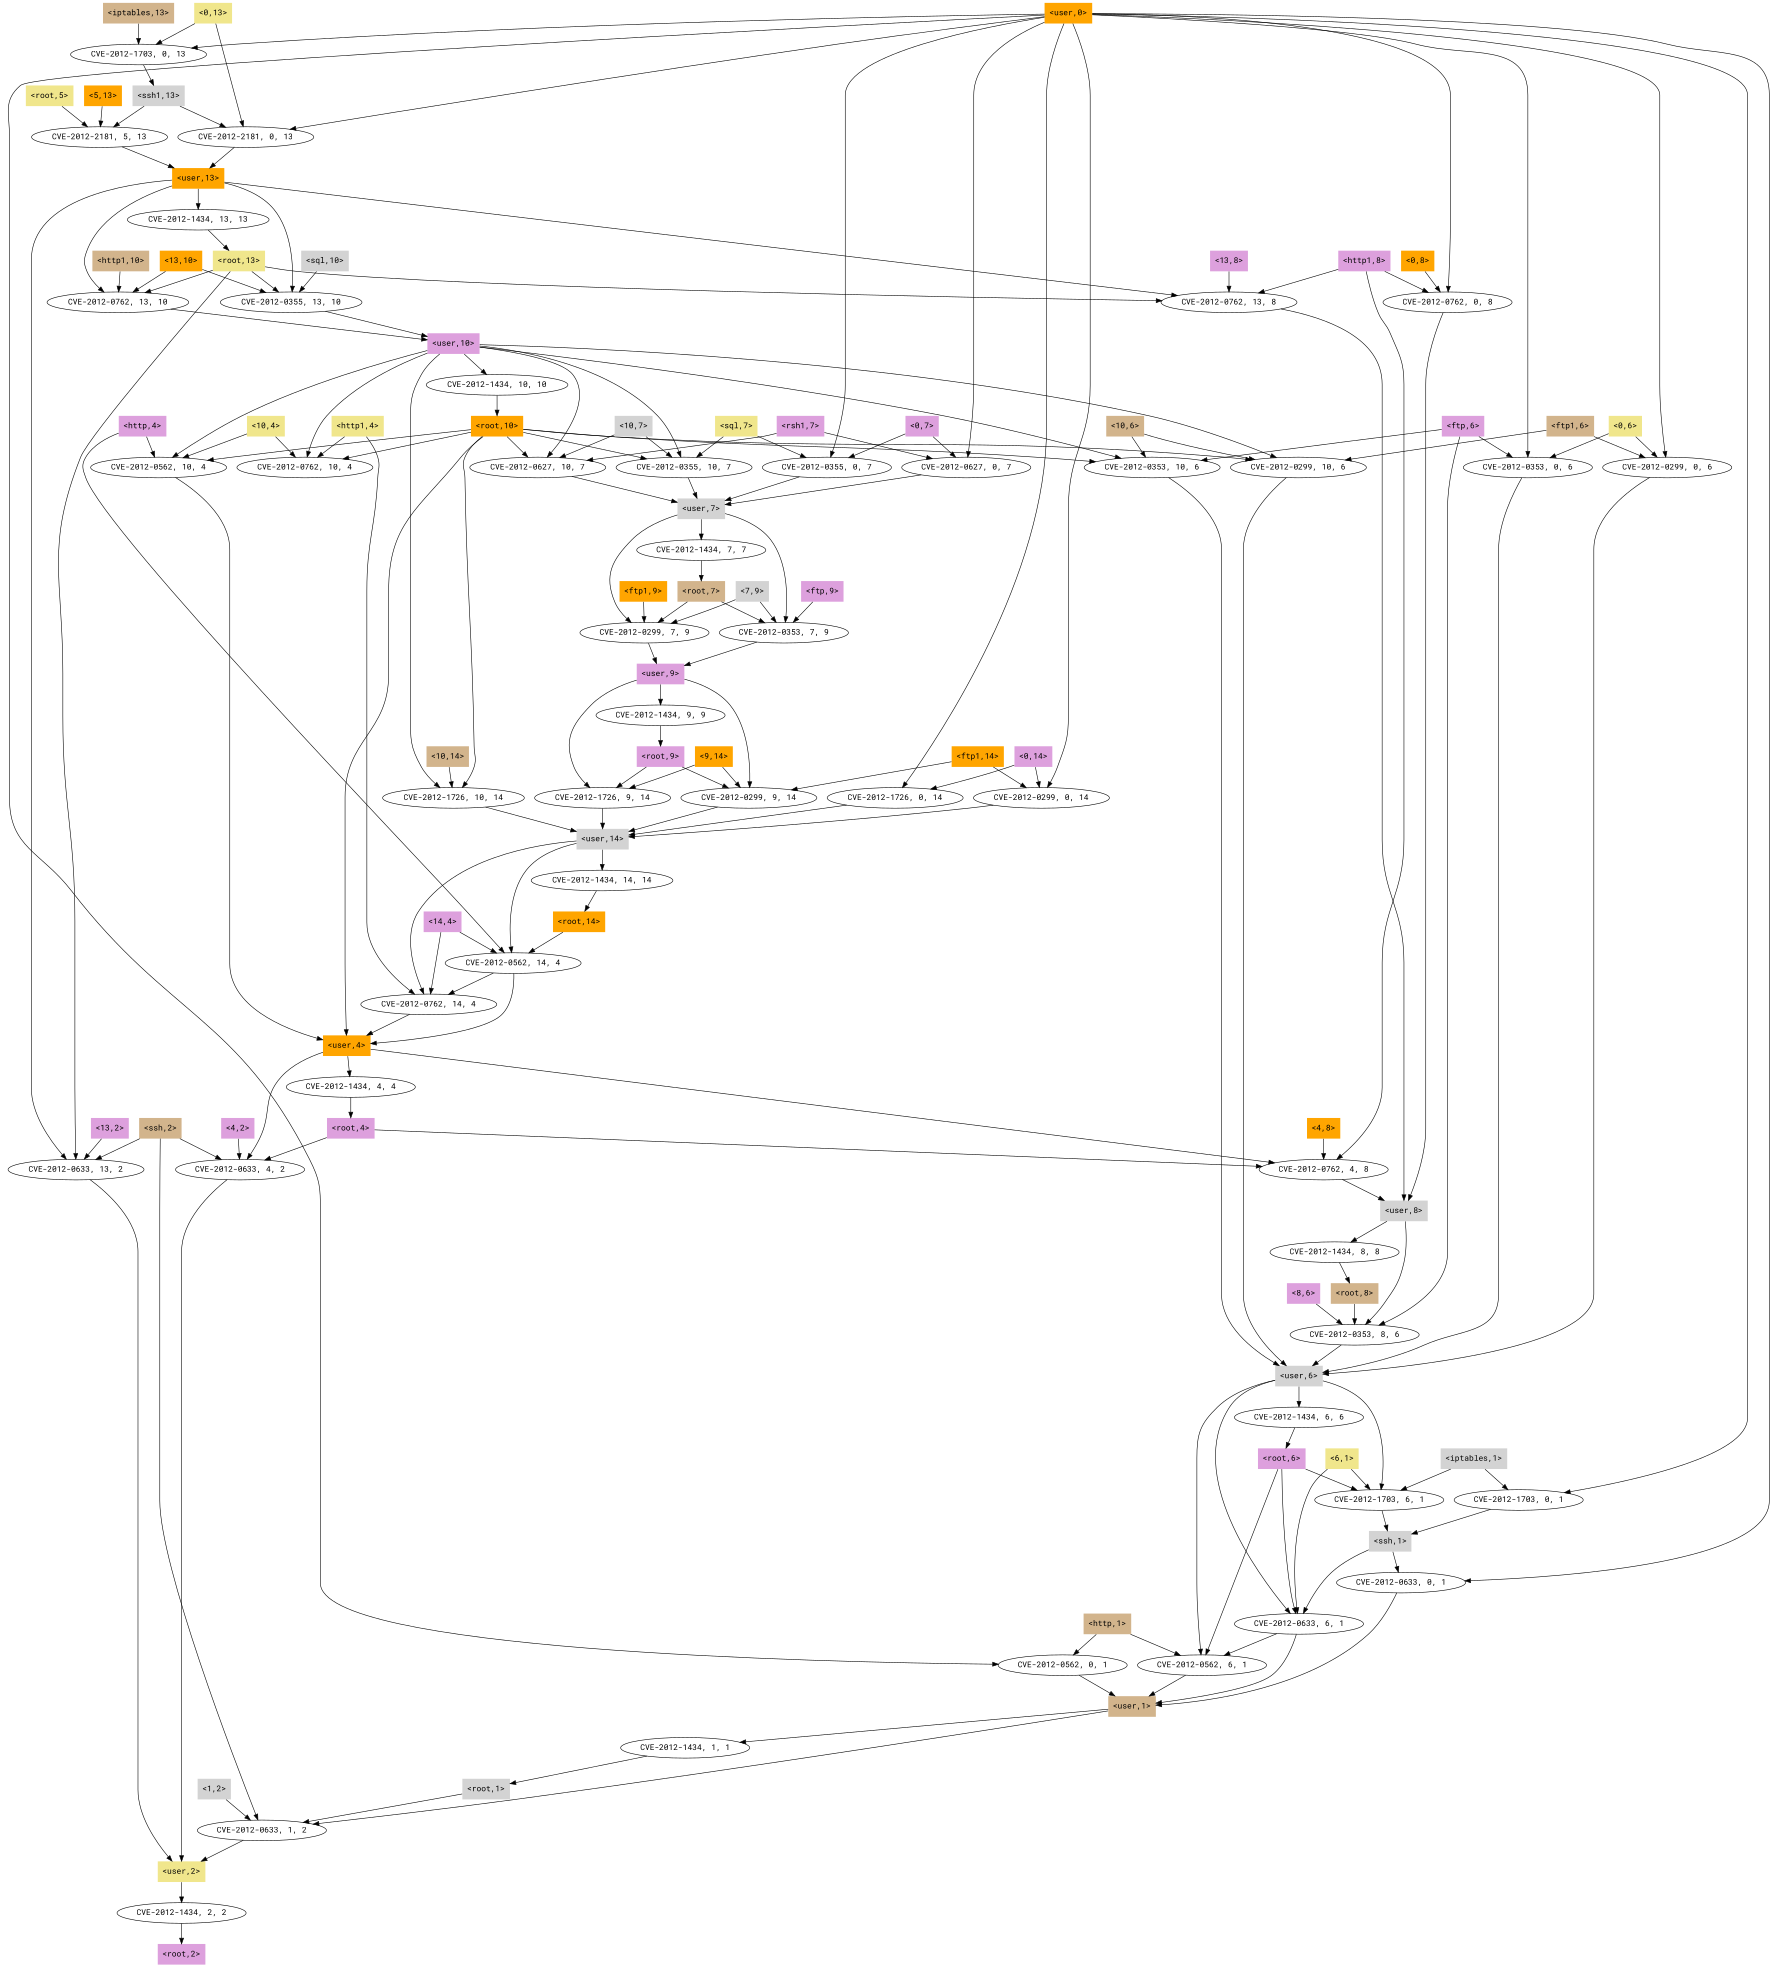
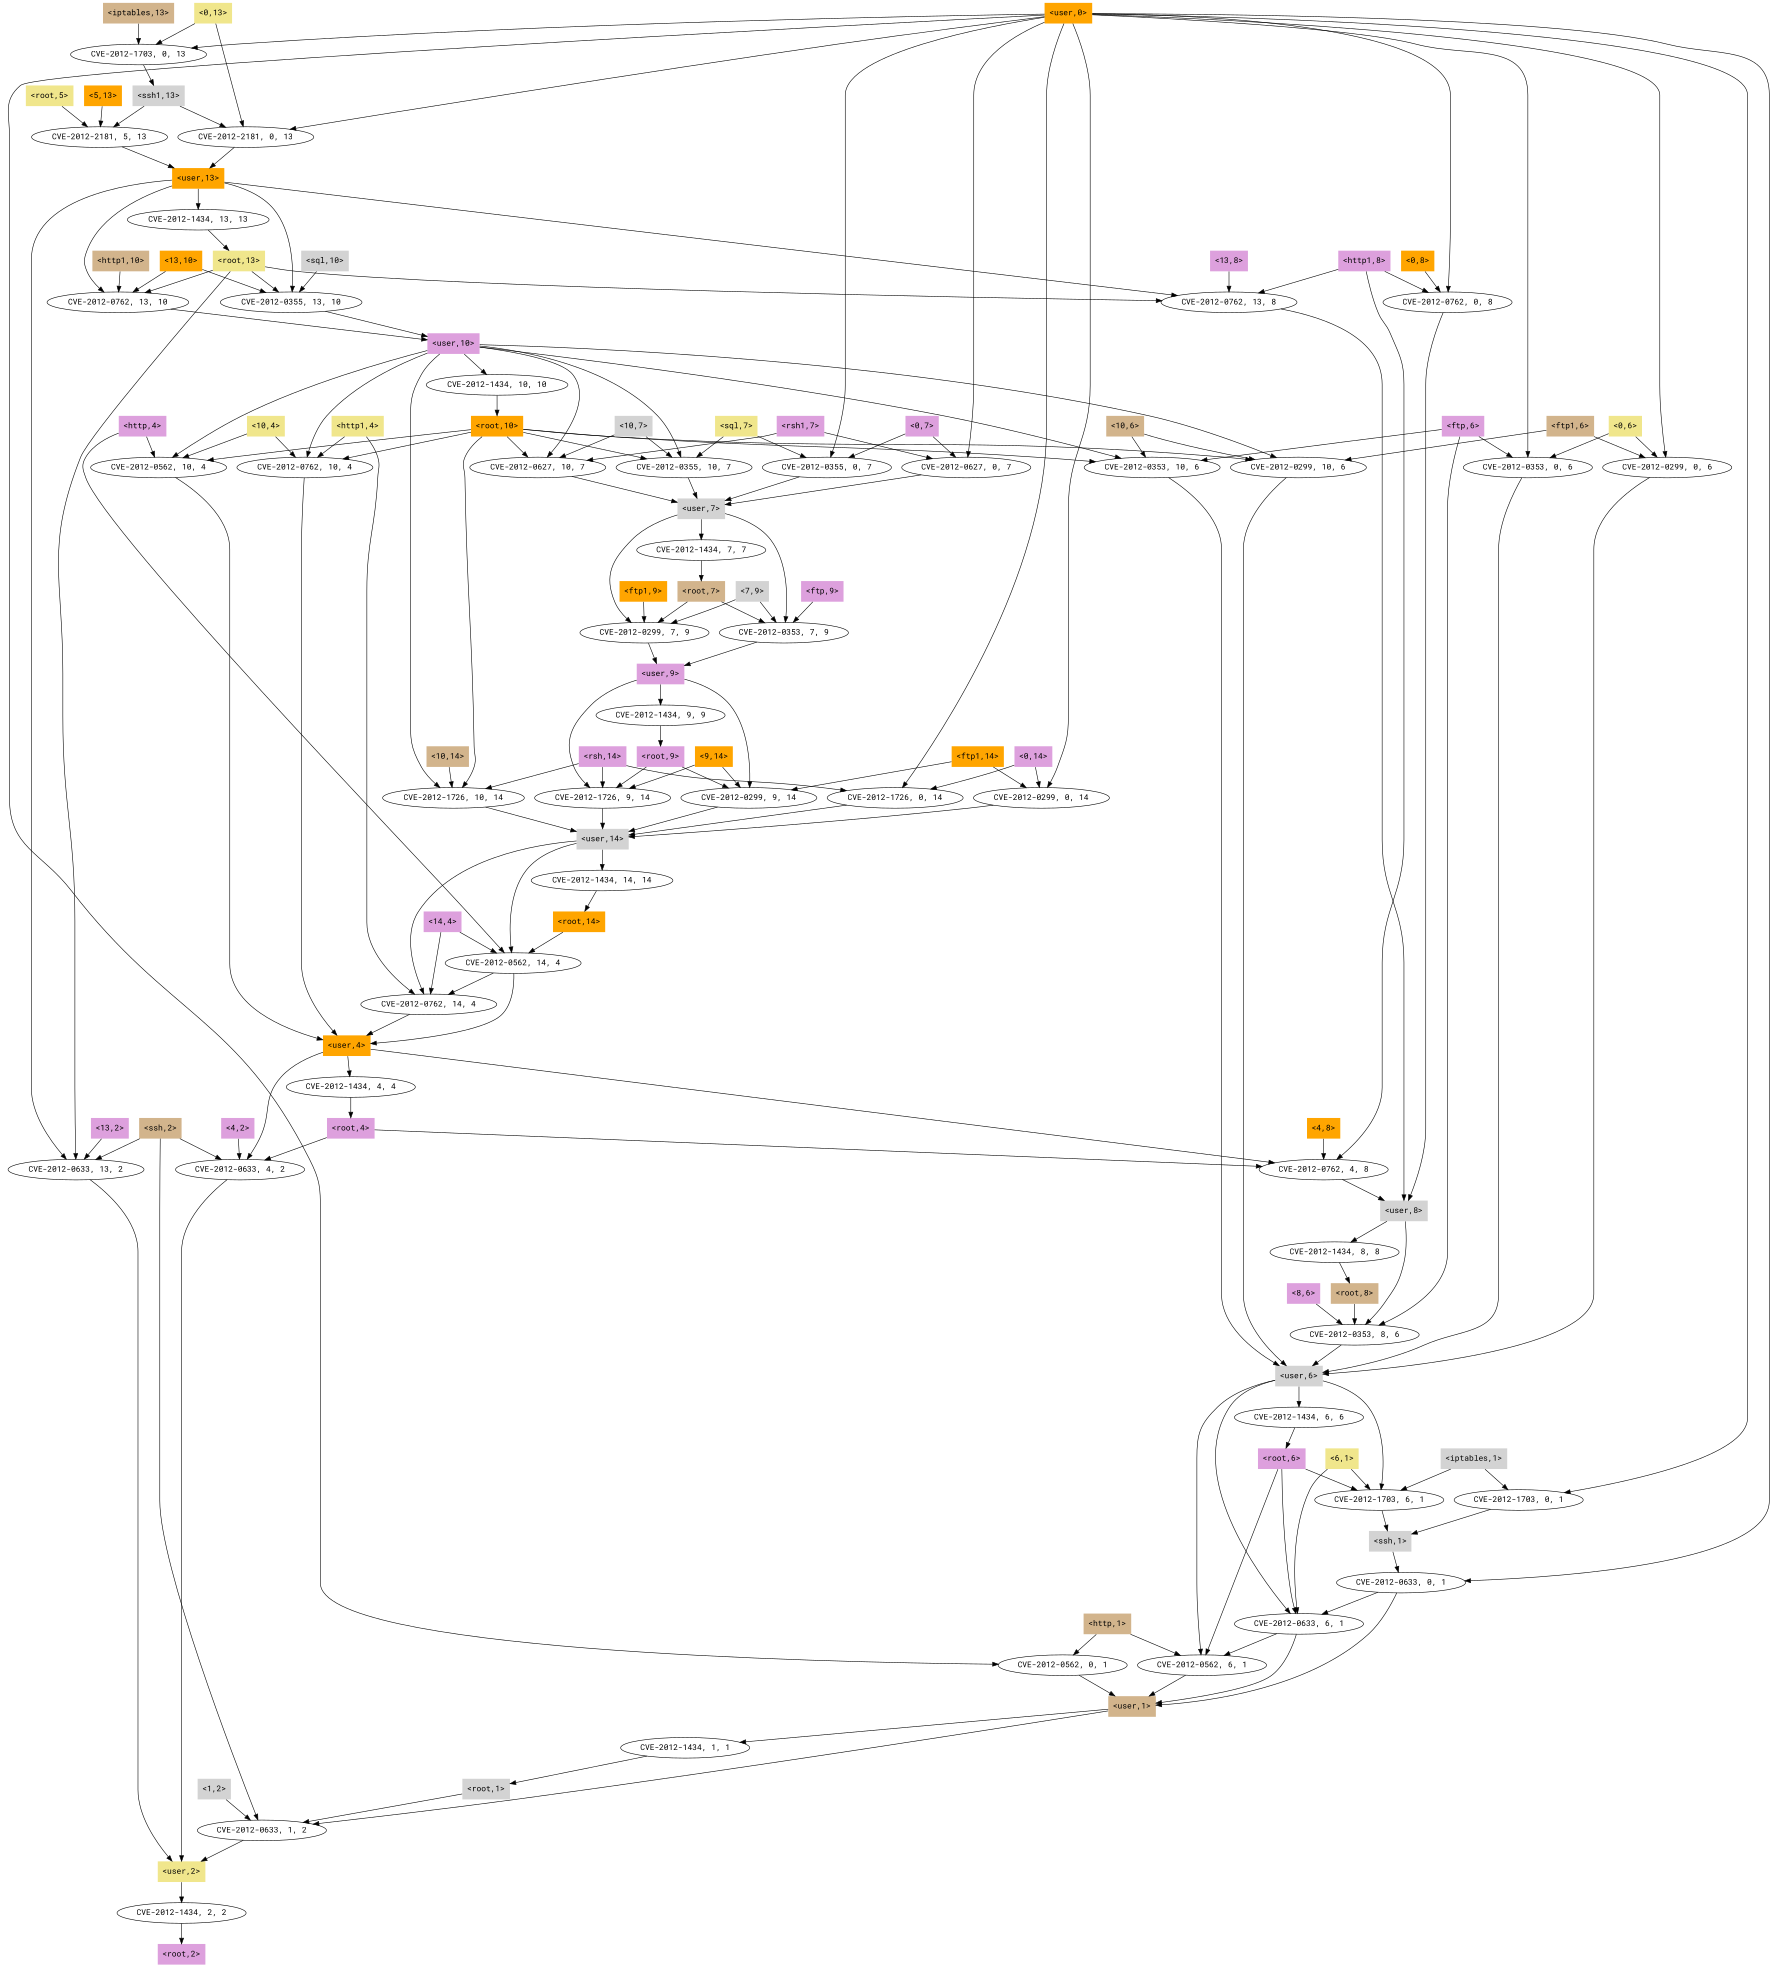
edge "<root,10>" -> "<user,4>": now "CVE-2012-0762, 10, 4" -> "<user,4>"
node "<rsh,14>": added
edge "<ssh,1>" -> "CVE-2012-0633, 6, 1": now "CVE-2012-0633, 0, 1" -> "CVE-2012-0633, 6, 1"
